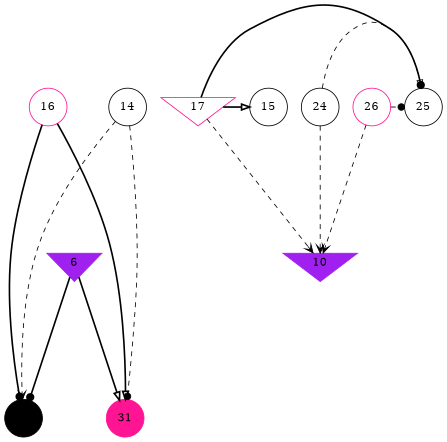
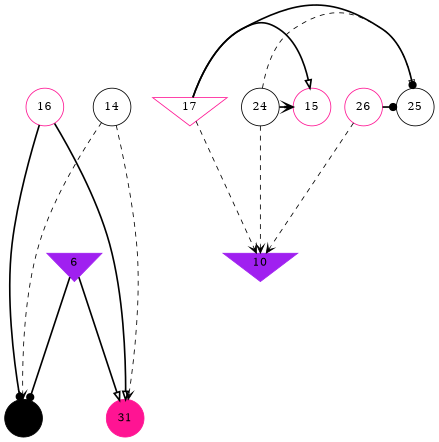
node "15": color black -> deeppink
edge "24" -> "15": added
edge "26" -> "25": style dashed -> bold
edge "14" -> "31": arrowhead dot -> vee
